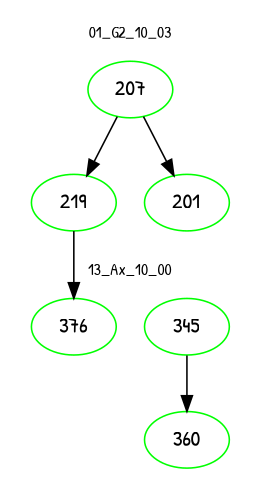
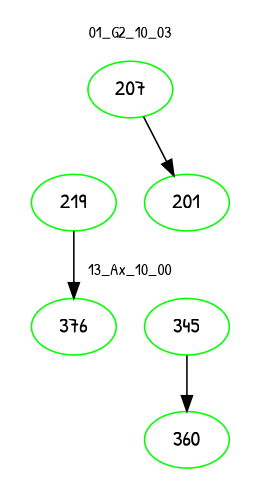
edge "207" -> "219": removed
